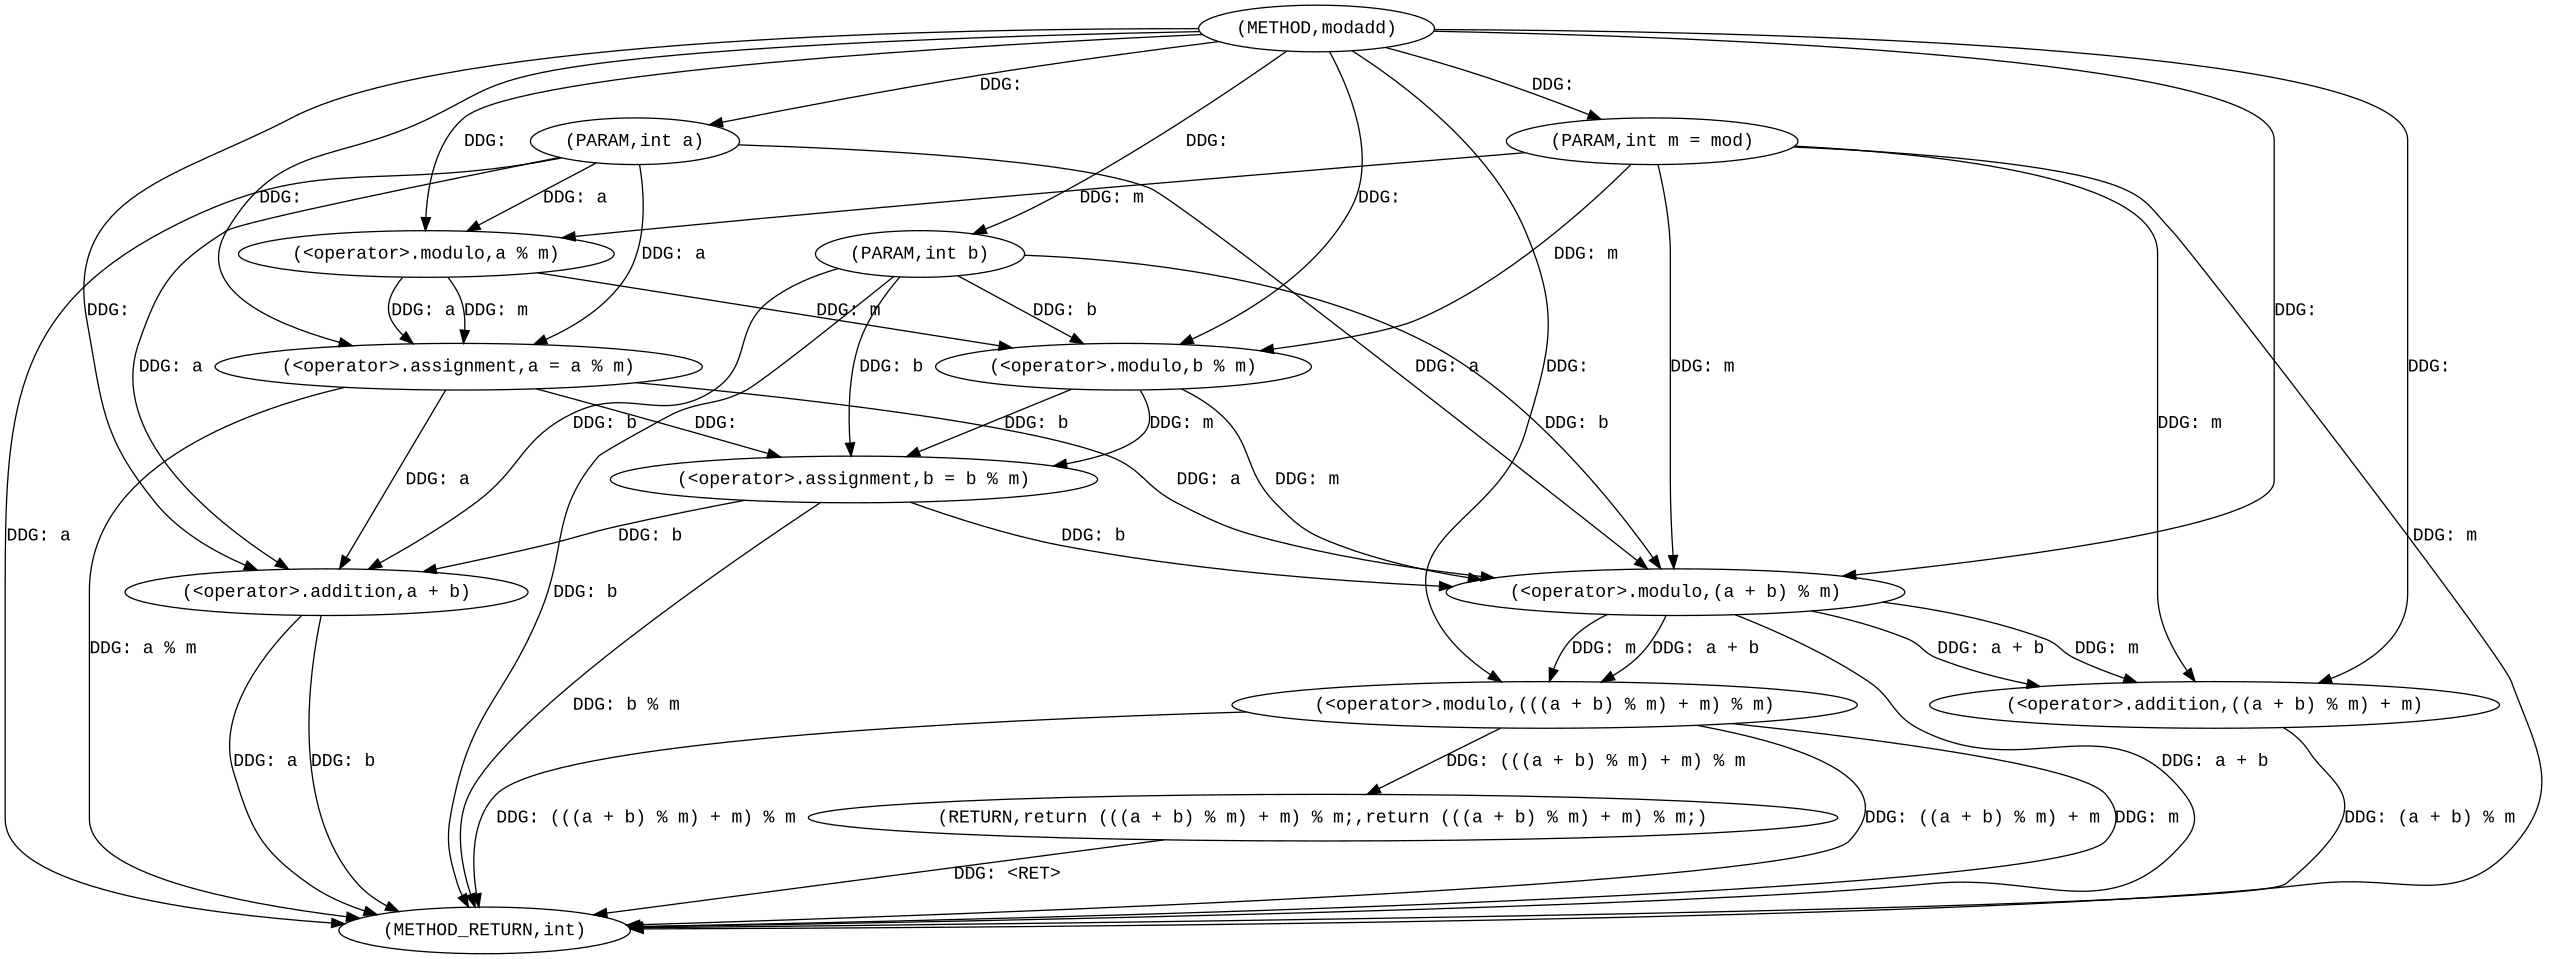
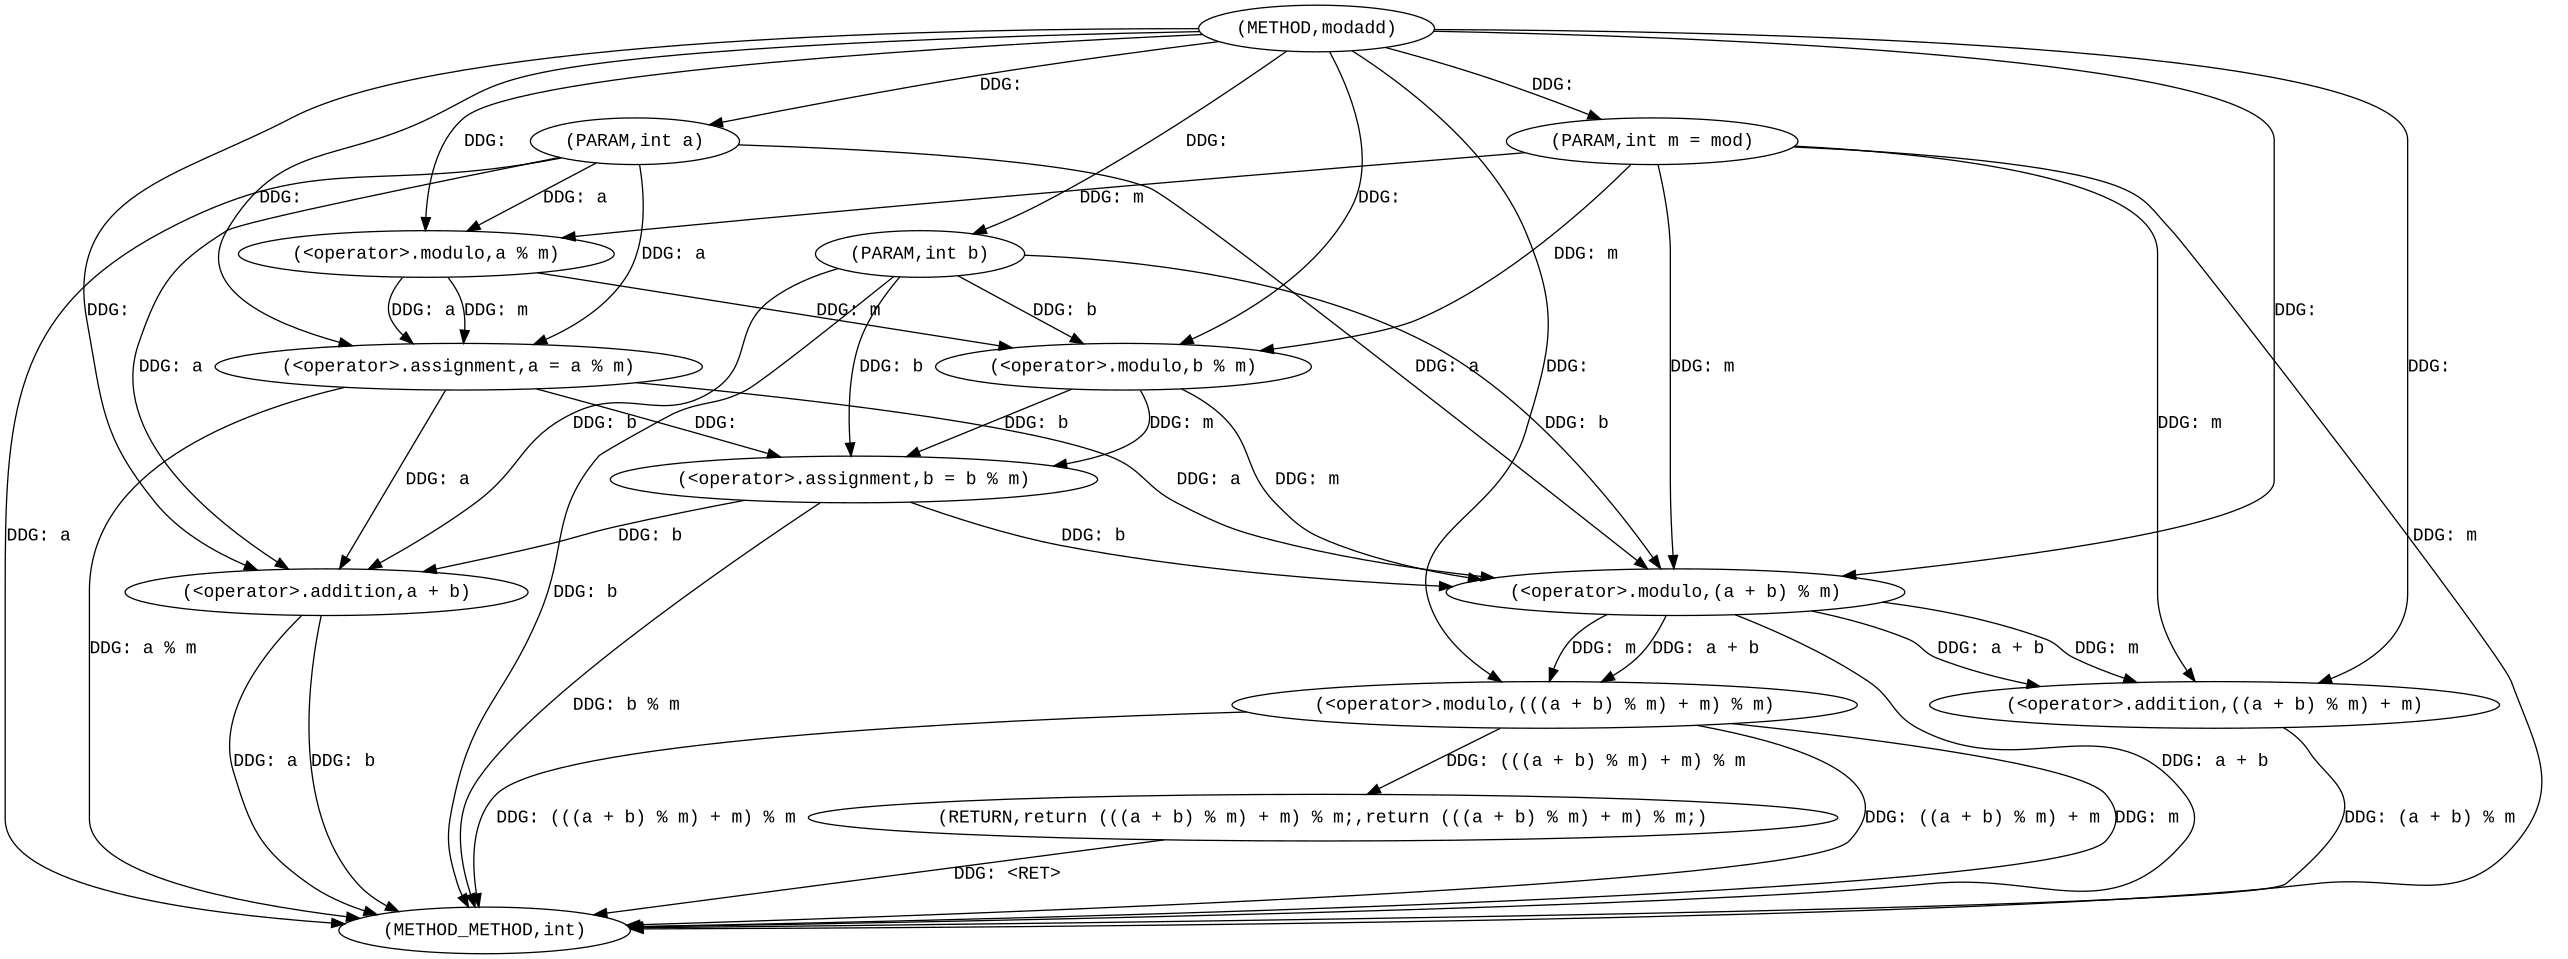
node "(METHOD_RETURN,int)": label "(METHOD_RETURN,int)" -> "(METHOD_METHOD,int)"
